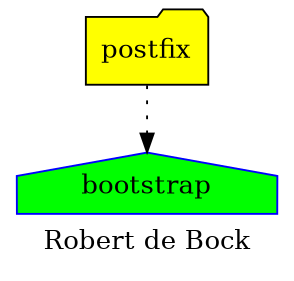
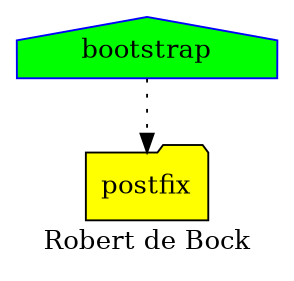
edge "postfix" -> "bootstrap": reversed
